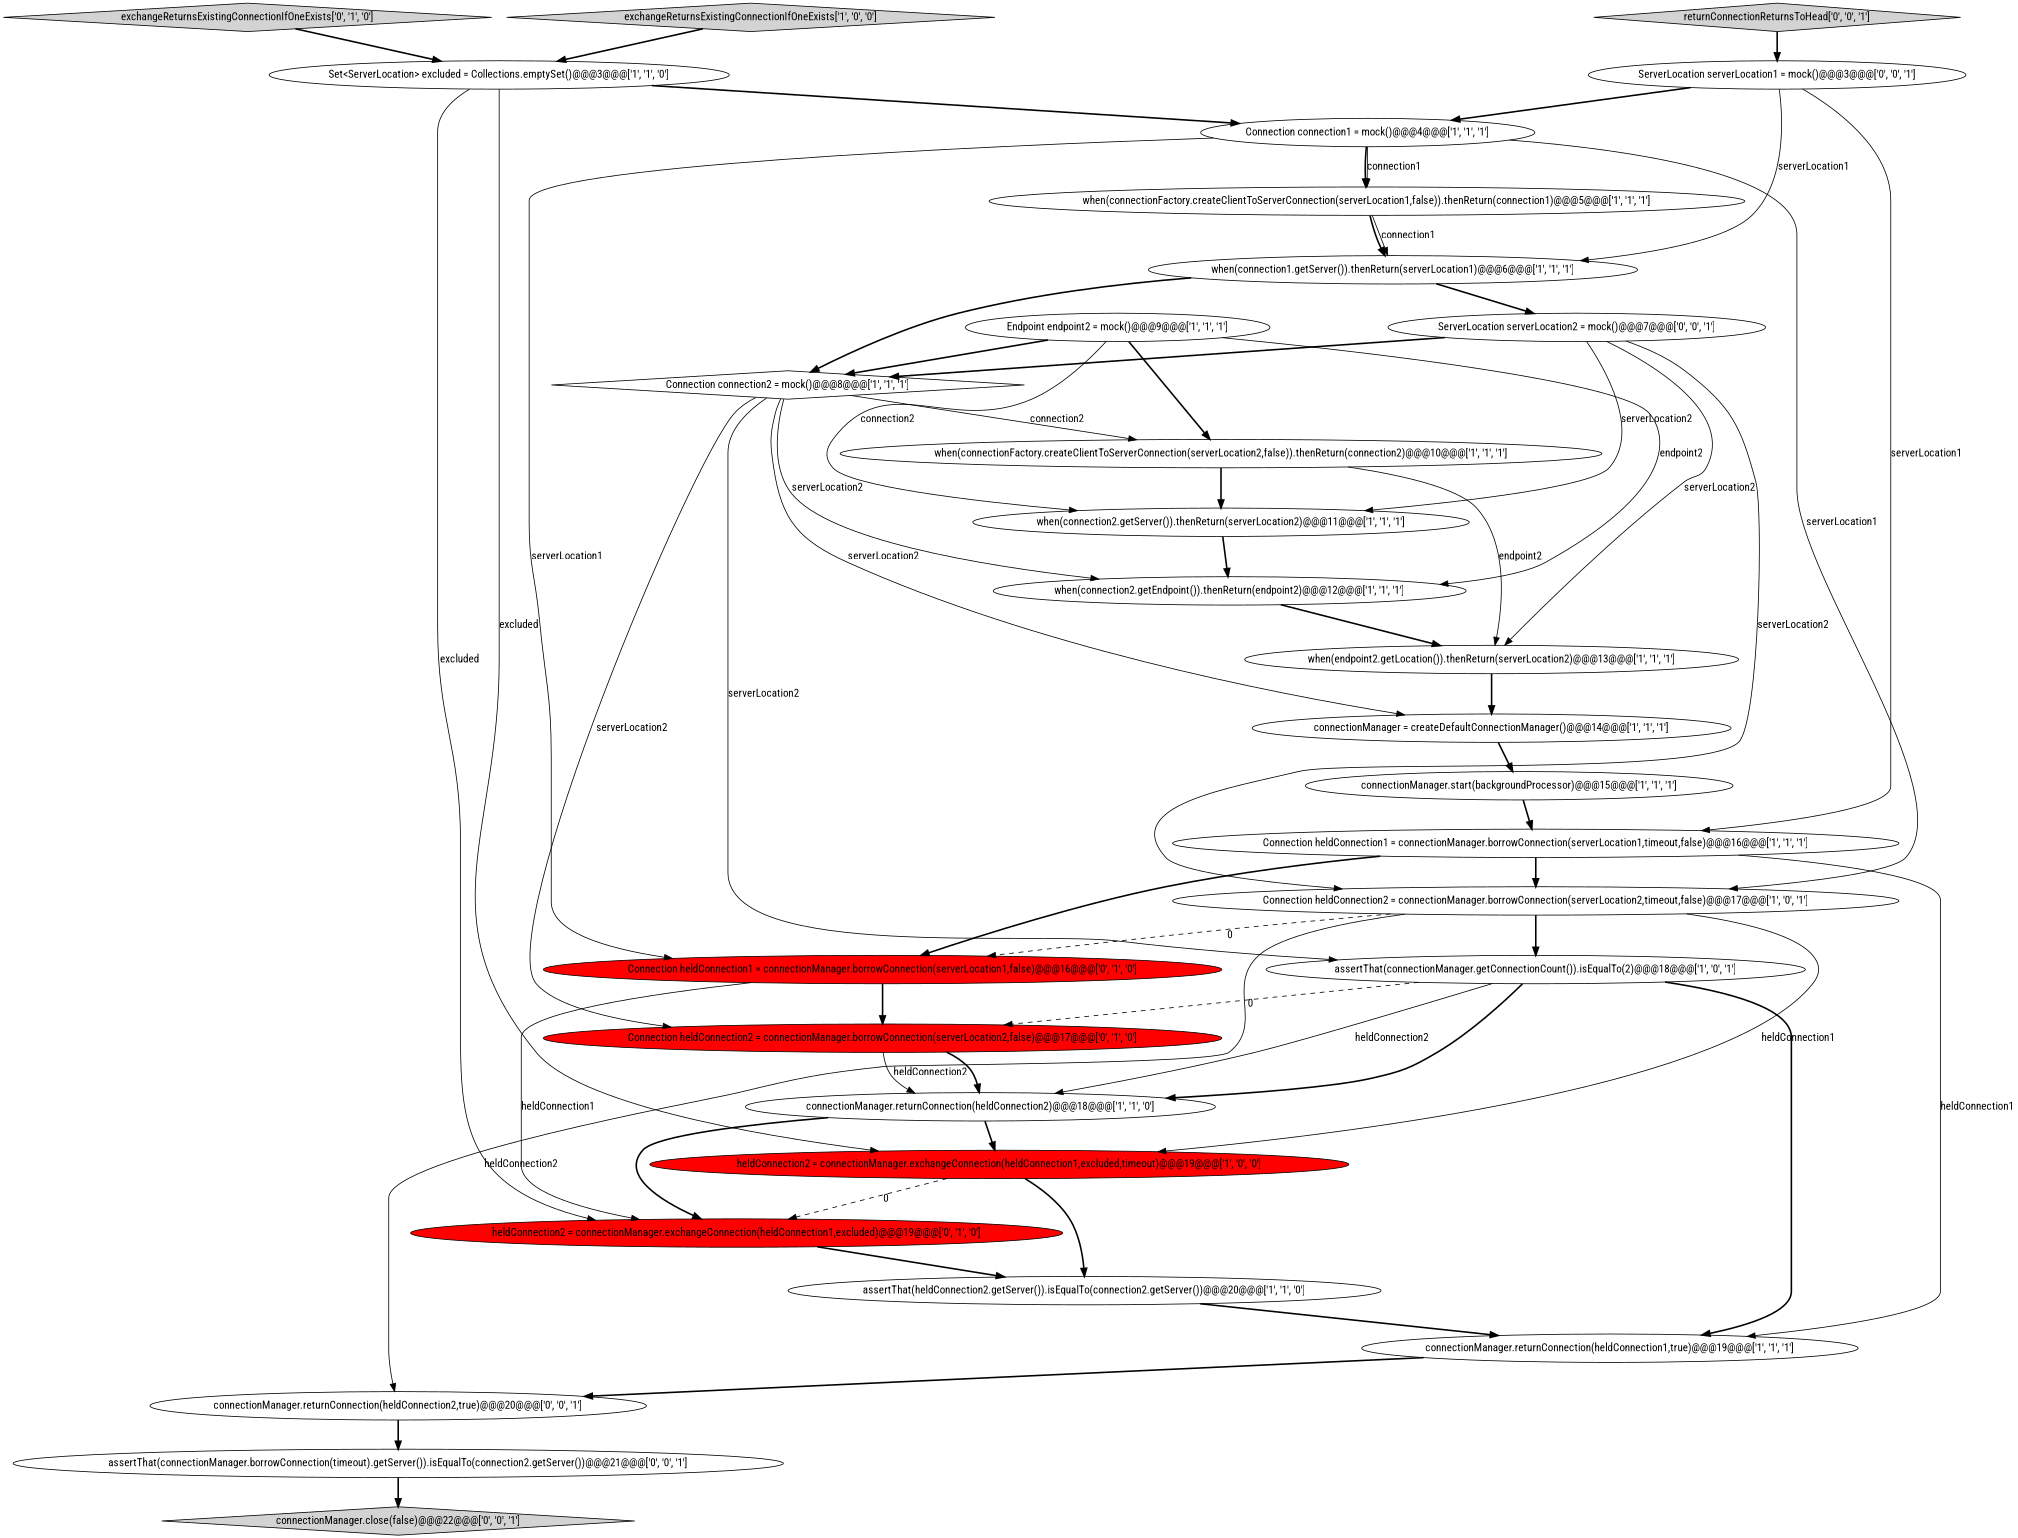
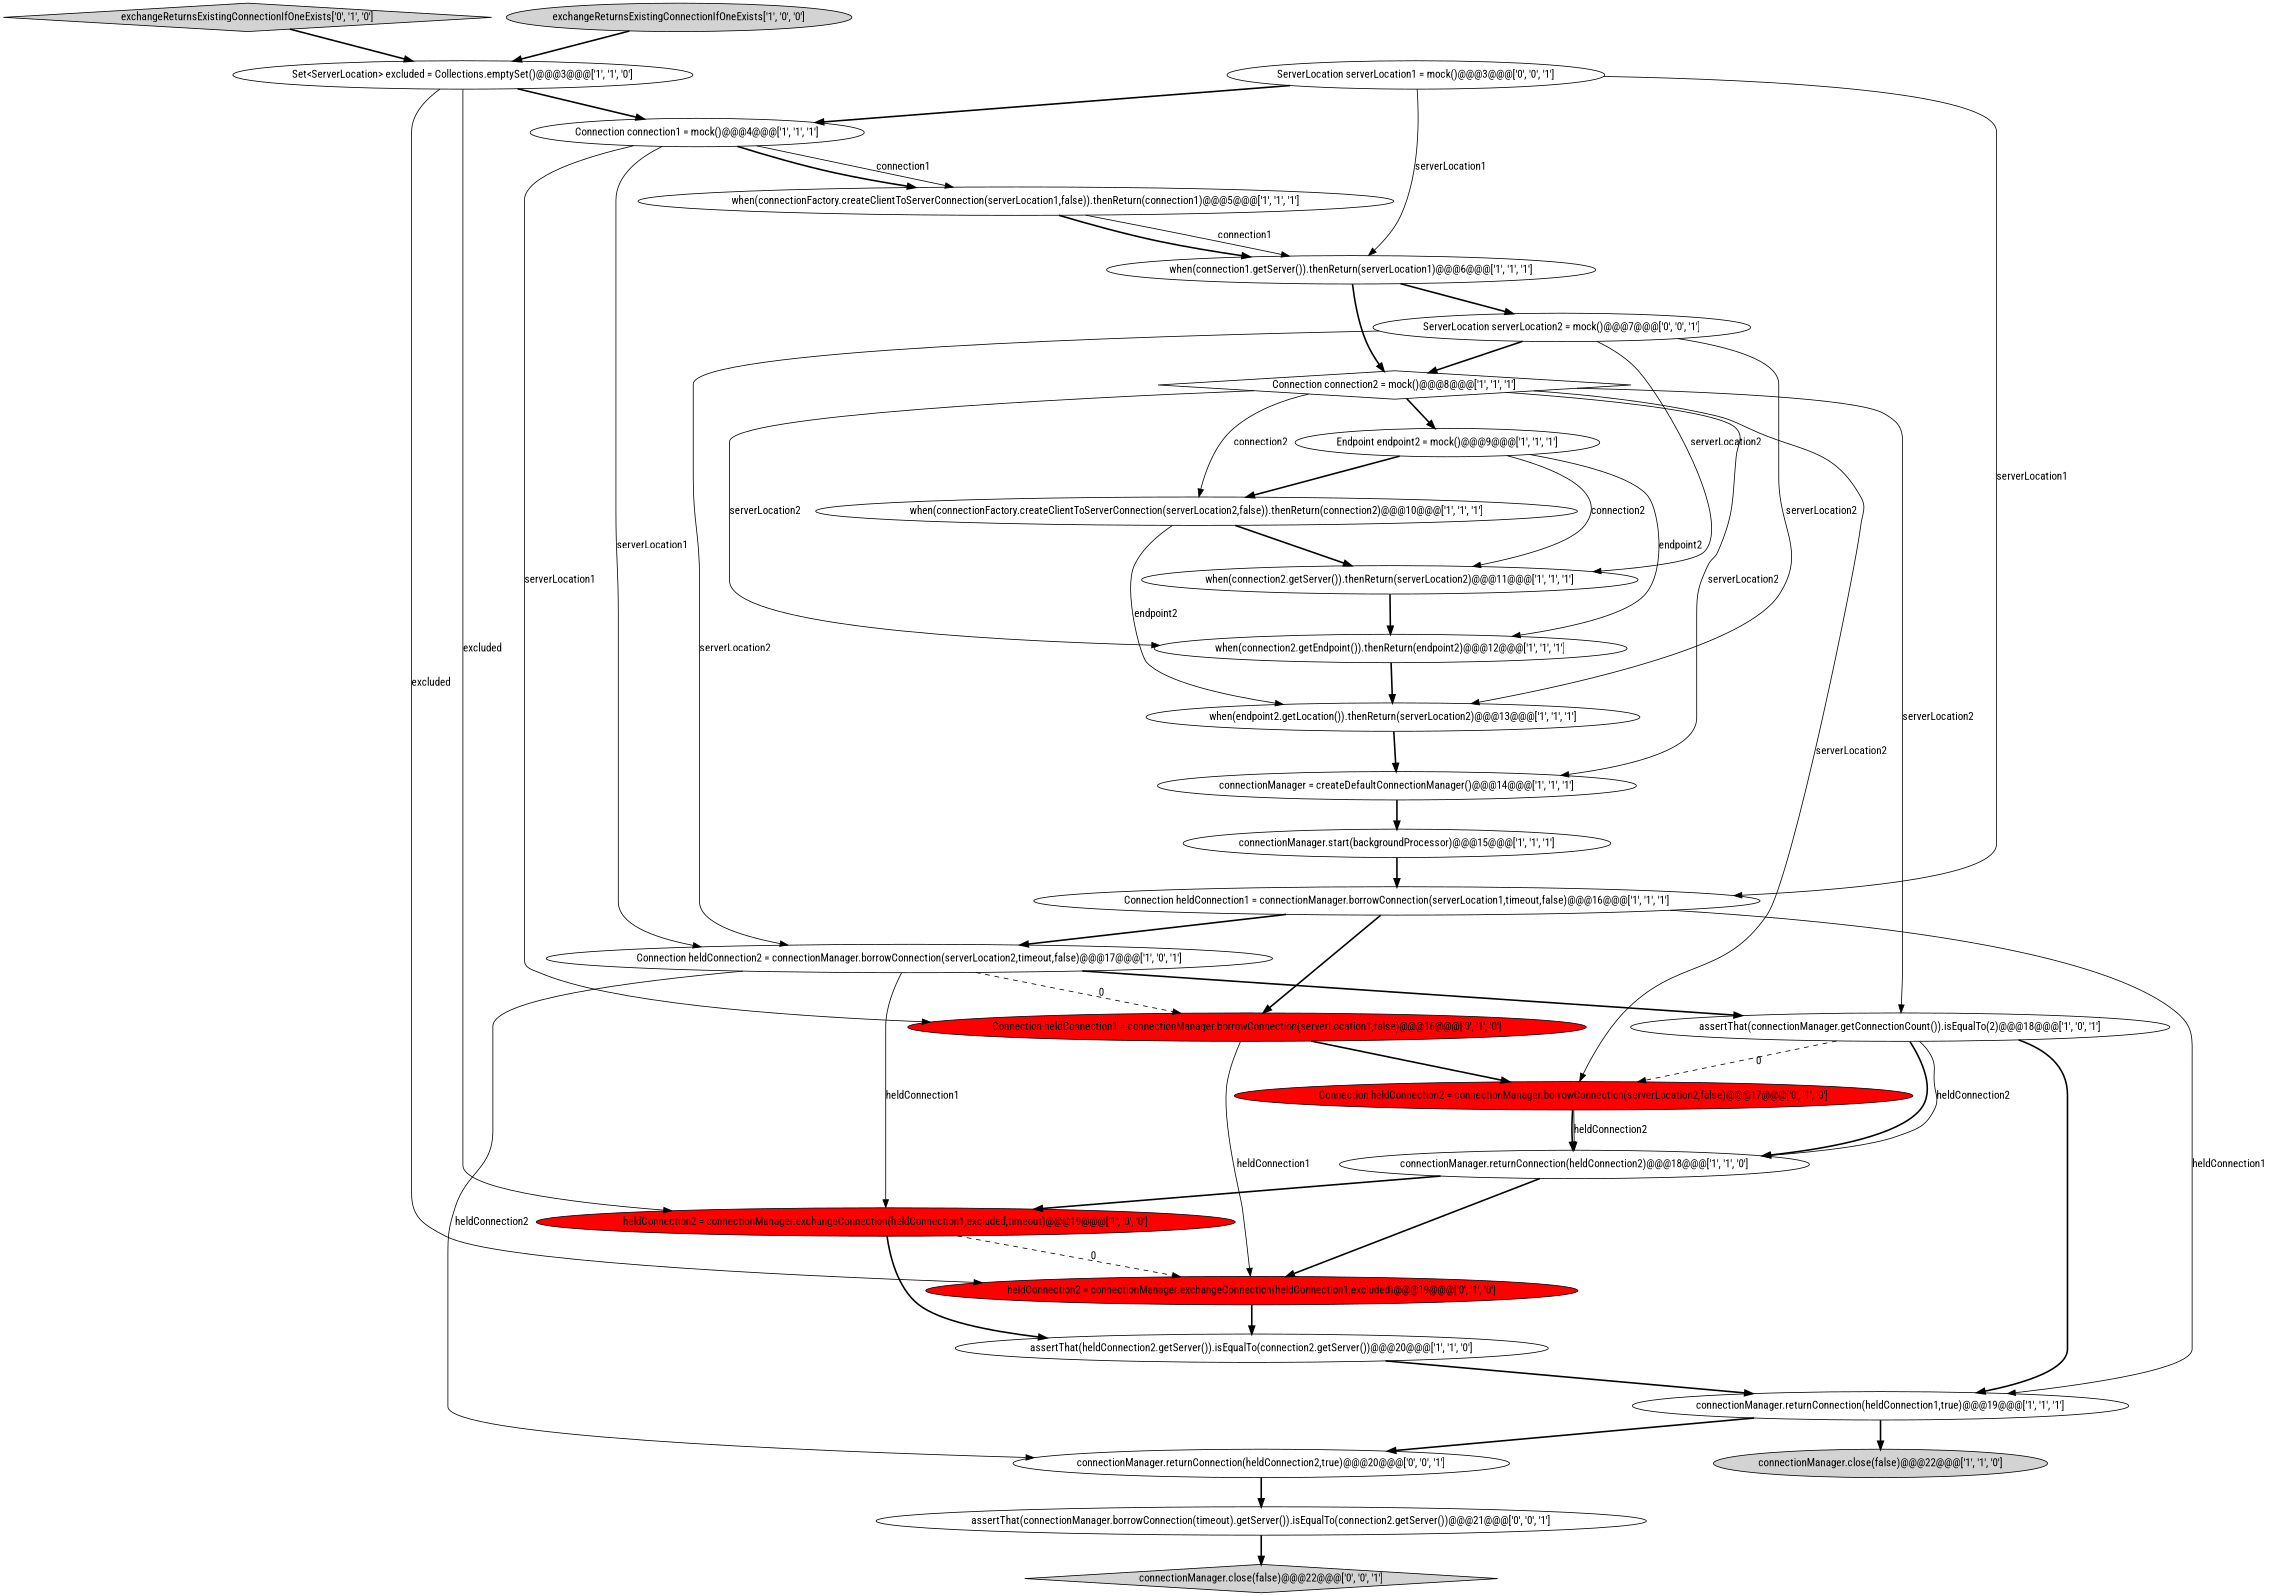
node "exchangeReturnsExistingConnectionIfOneExists['1', '0', '0']": shape diamond -> ellipse
node "returnConnectionReturnsToHead['0', '0', '1']": removed
edge "Endpoint endpoint2 = mock()@@@9@@@['1', '1', '1']" -> "Connection connection2 = mock()@@@8@@@['1', '1', '1']": reversed
node "connectionManager.close(false)@@@22@@@['1', '1', '0']": added
